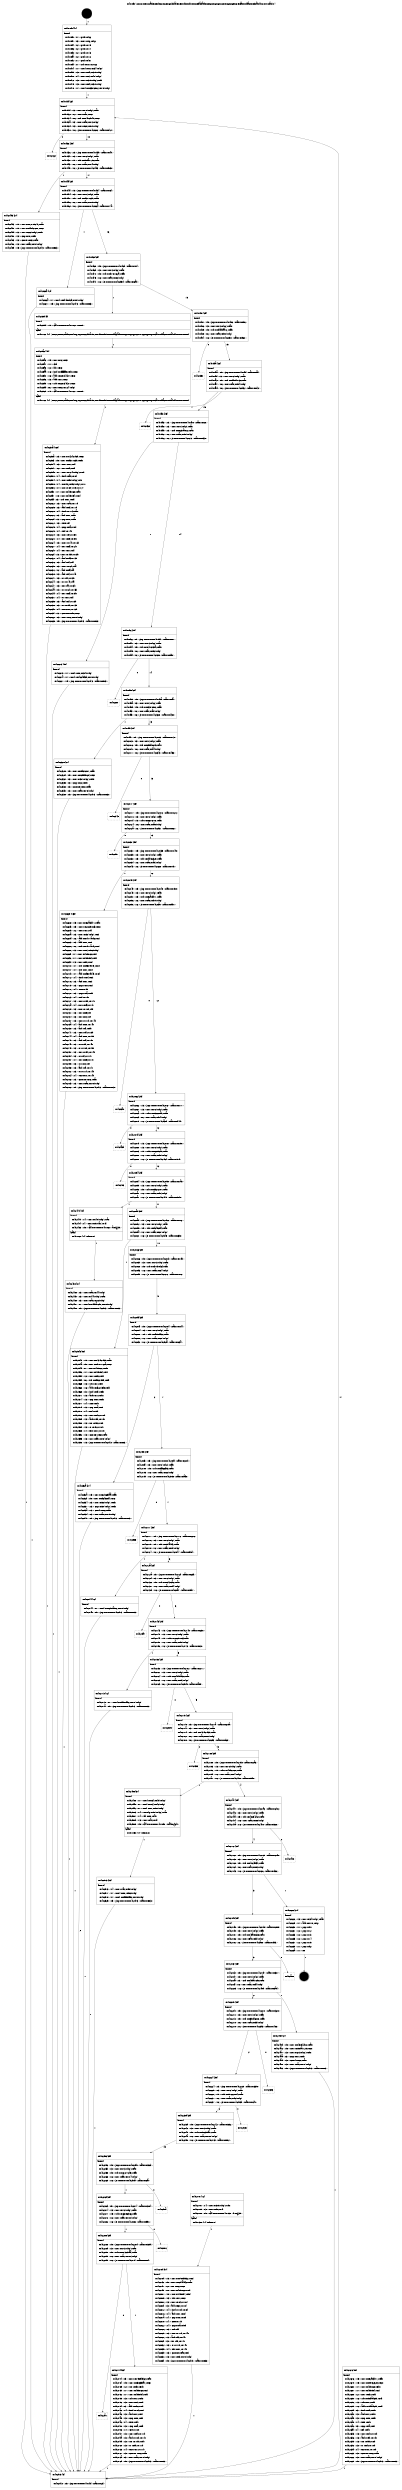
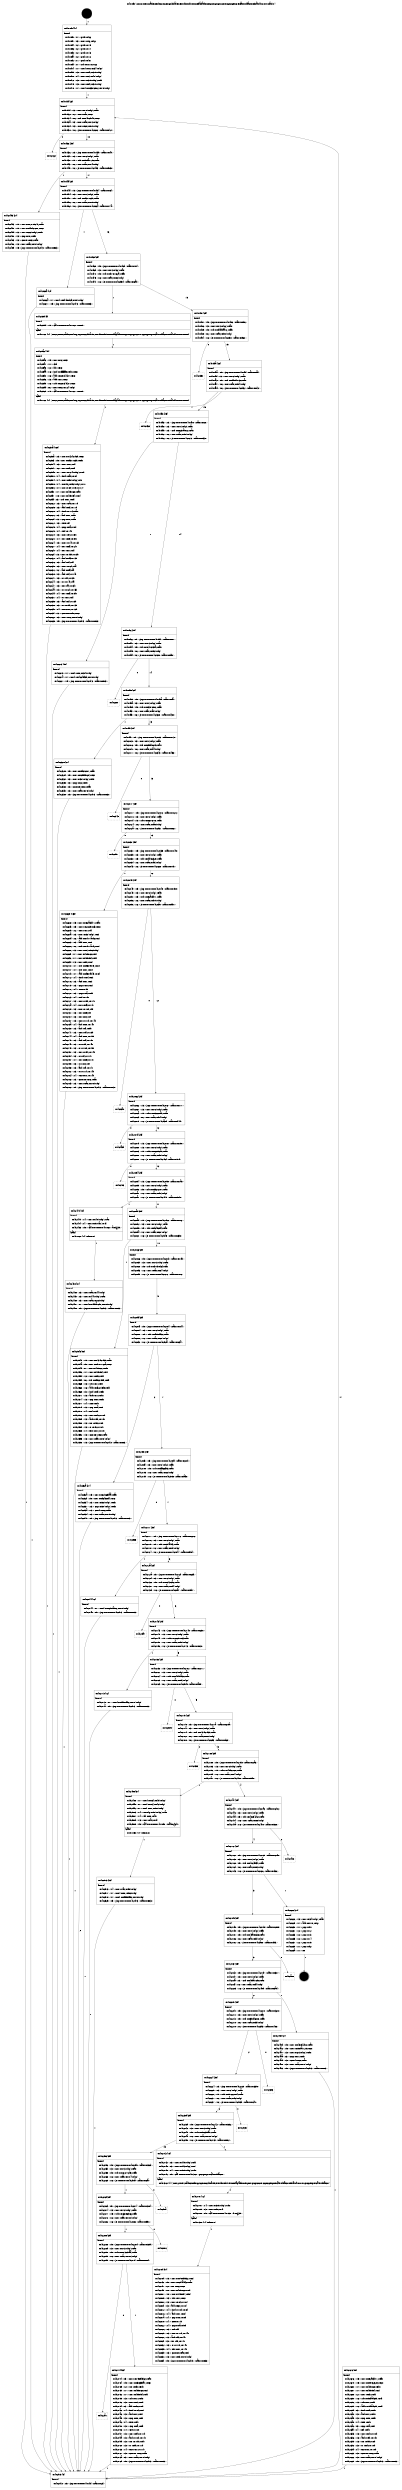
node "0x4027d2 [15]": added
edge "0x4027ed [87]" -> "0x402d73 [5]": removed, label "1"
